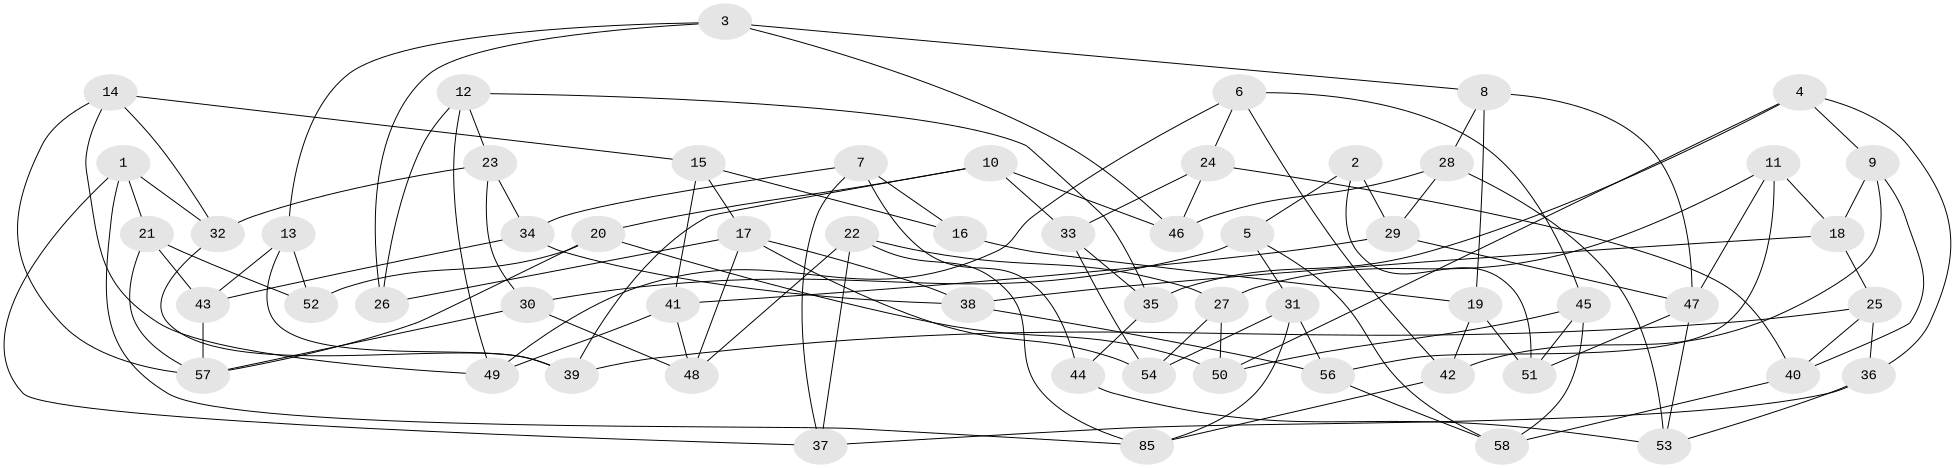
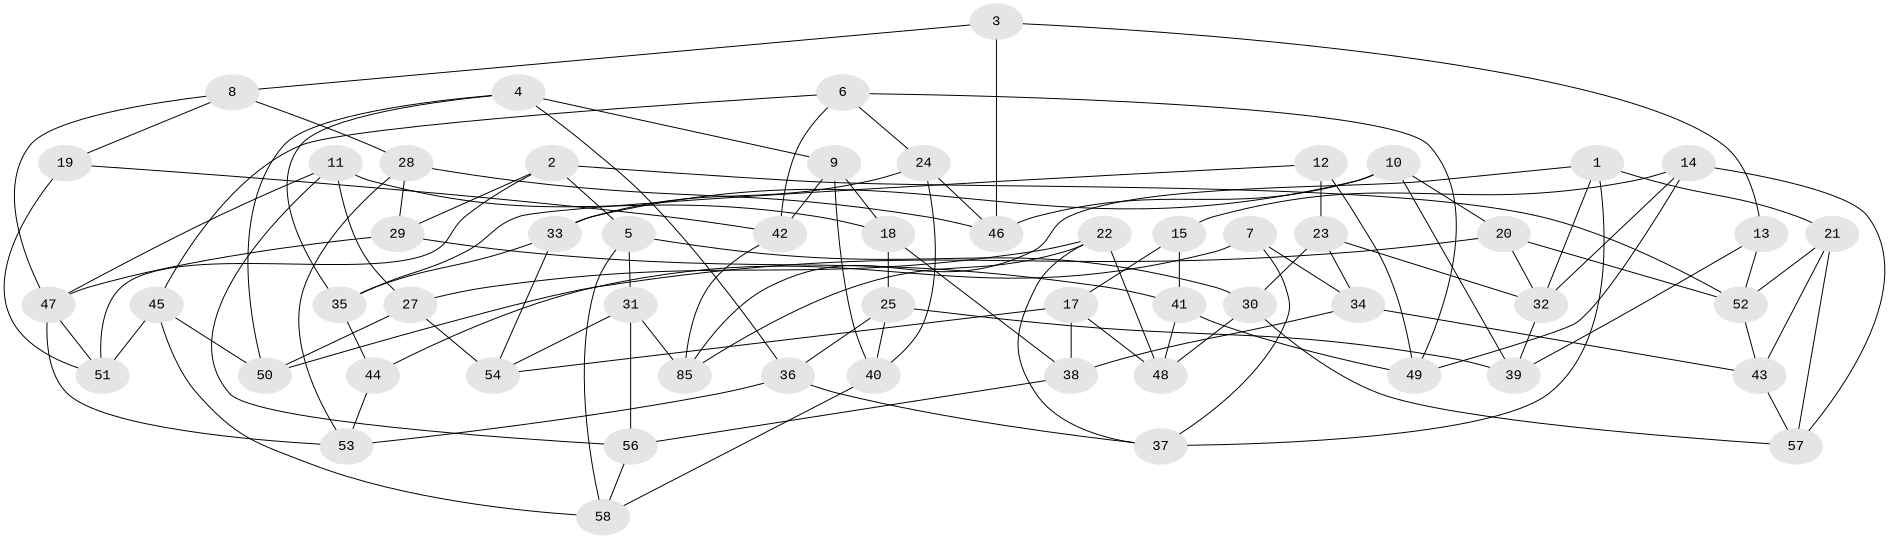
edge "2" -- "52": added
node "16": removed
edge "13" -- "43": now "52" -- "43"
node "26": removed
edge "20" -- "57": now "20" -- "32"
